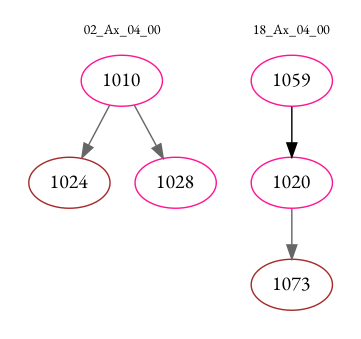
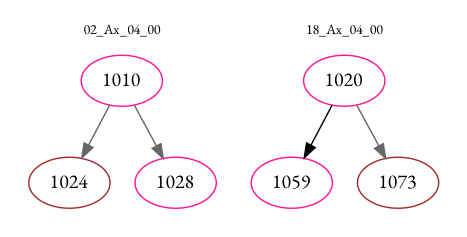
edge "1059" -> "1020": reversed
